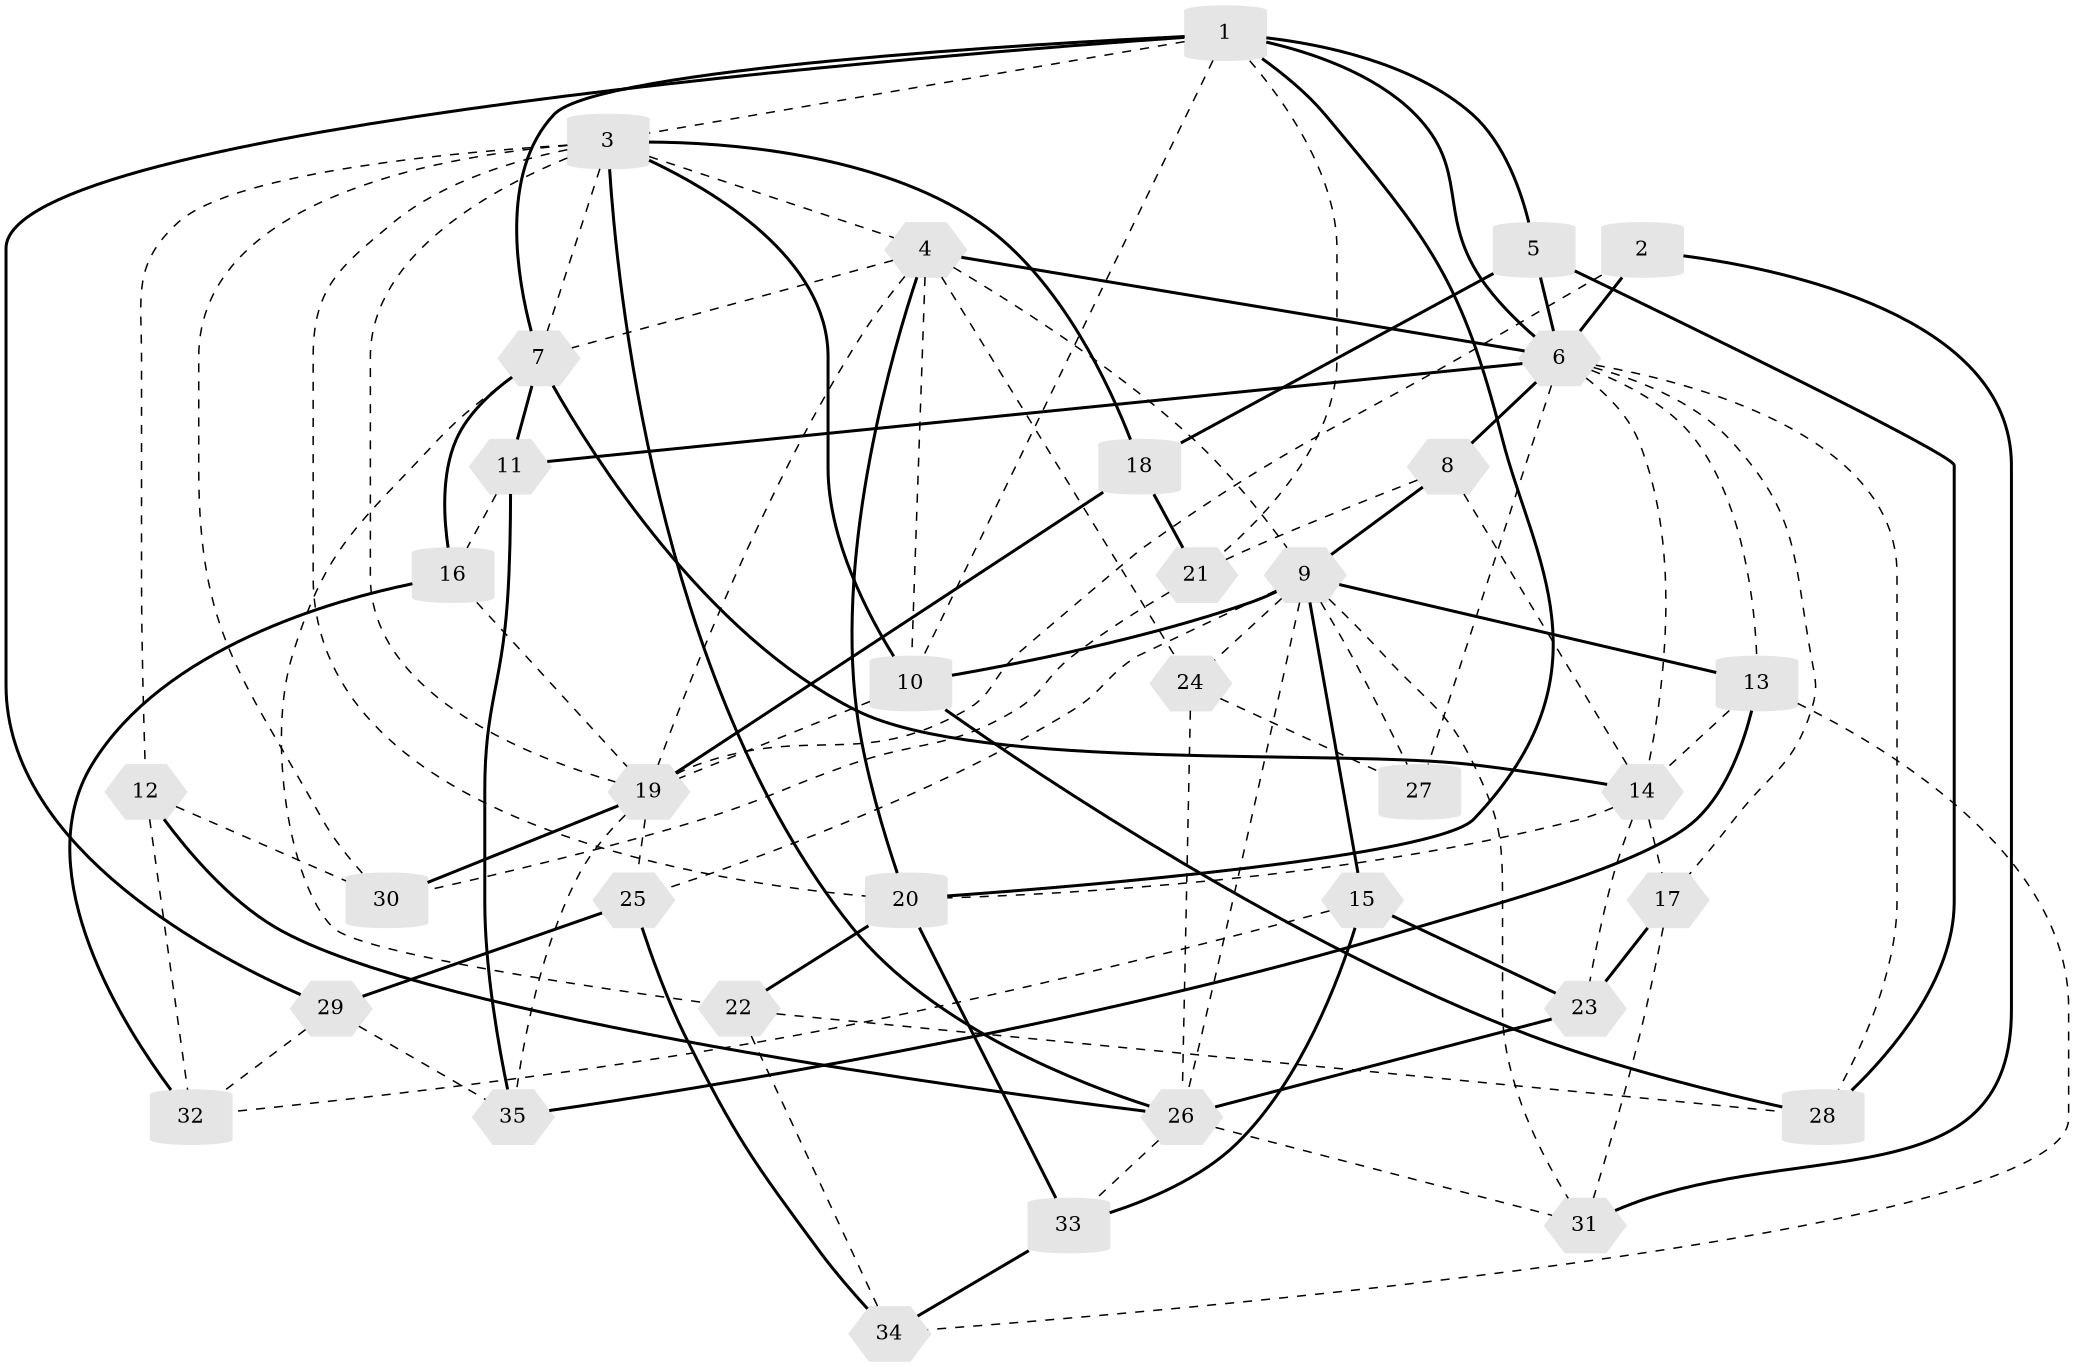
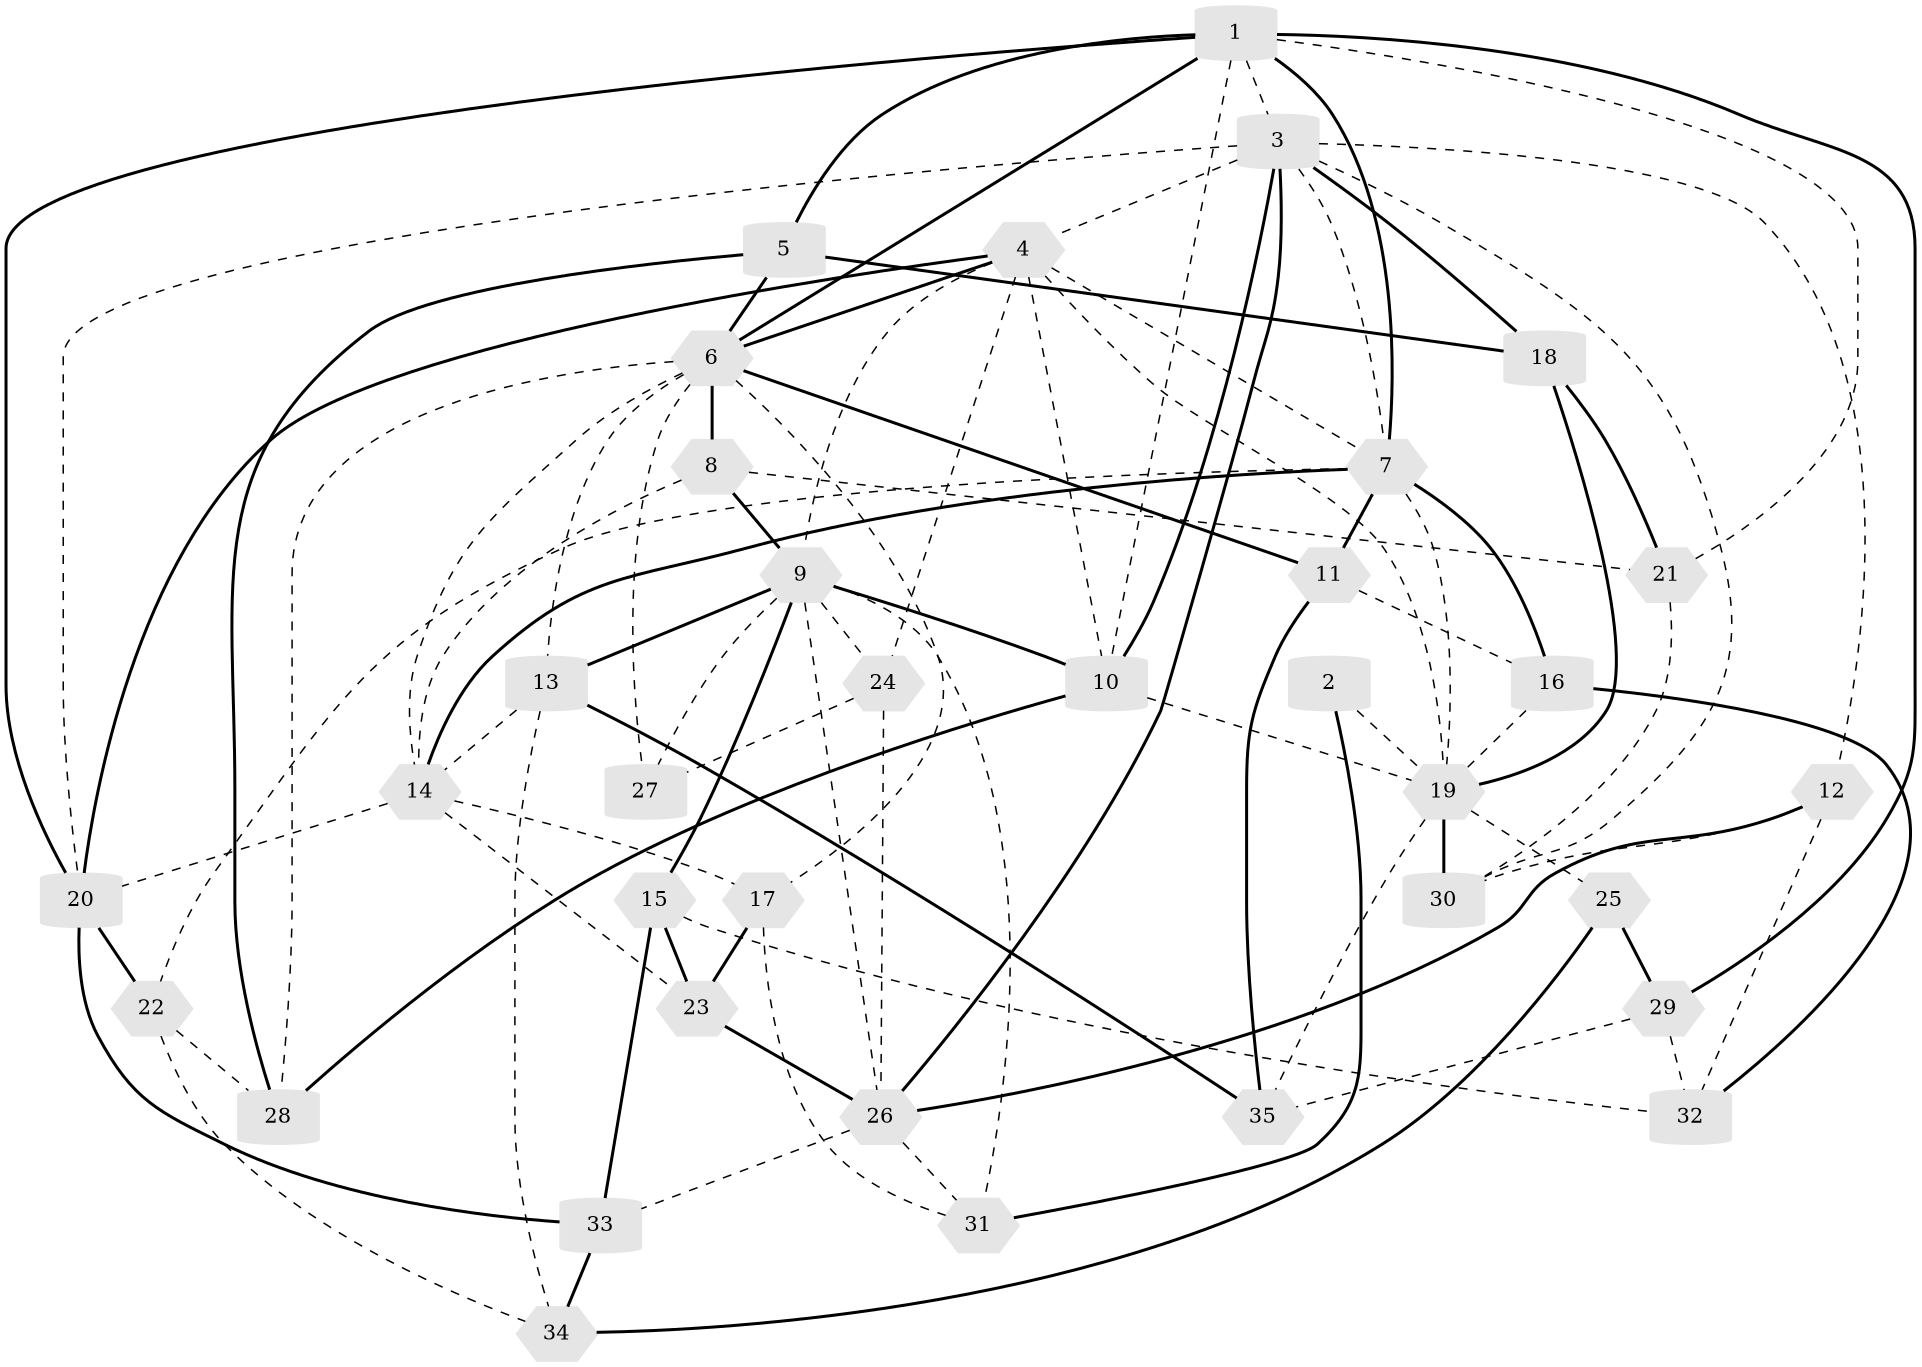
edge "2" -- "6": removed
edge "3" -- "19": now "7" -- "19"
edge "9" -- "25": removed
